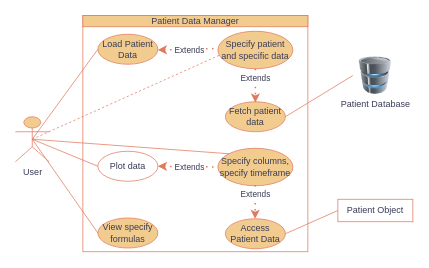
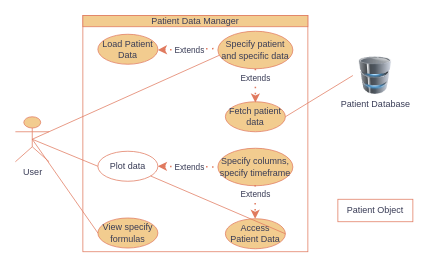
edge "Load Patient Data" -- "User": removed
edge "Specify patient and specific data" -- "User": style dashed -> solid
edge "User" -- "Specify columns, specify timeframe": removed
edge "Patient Object" -- "Access Patient Data": now "Plot data" -- "Access Patient Data"
